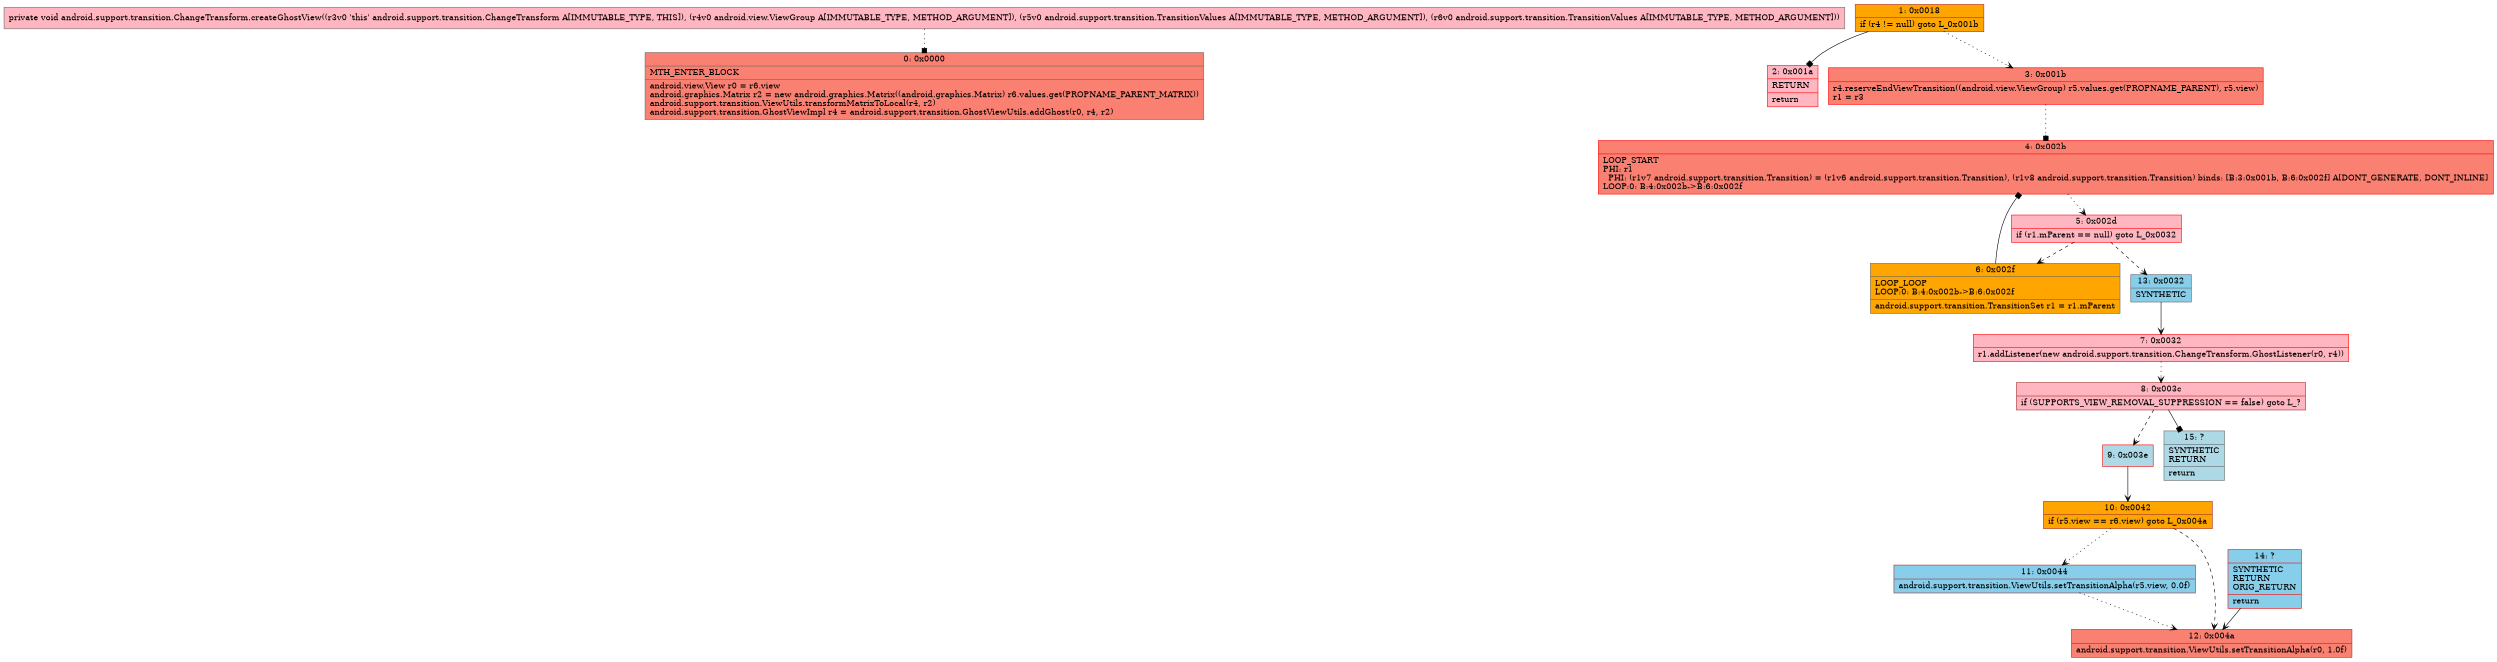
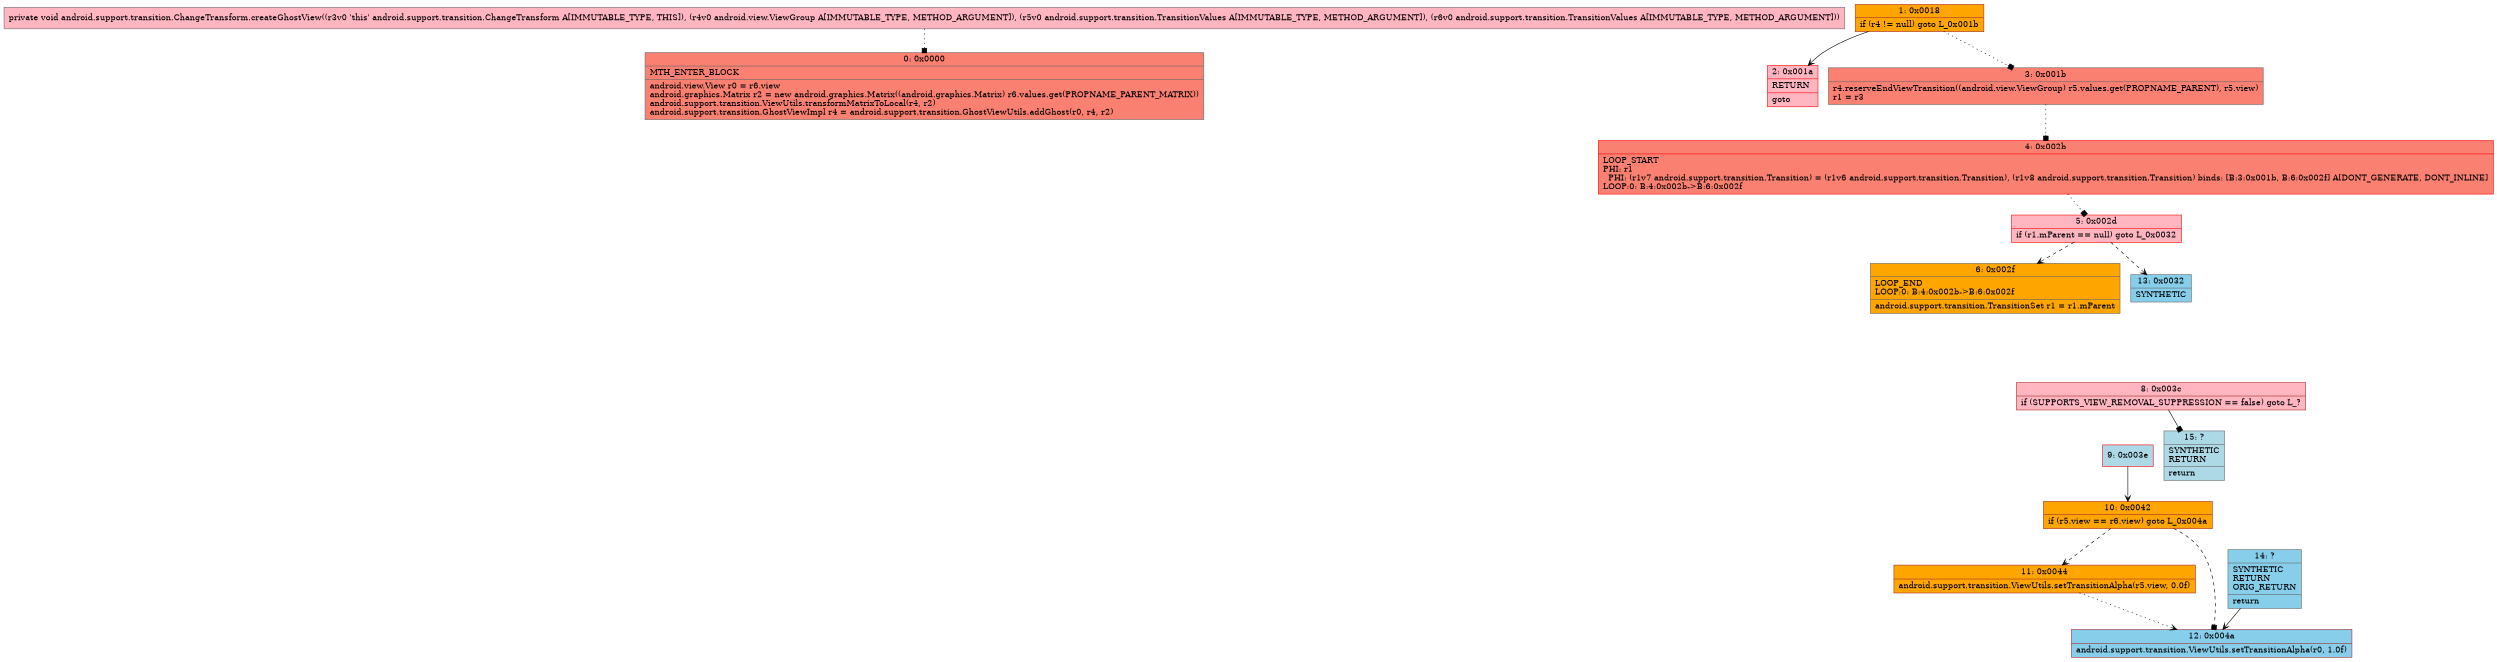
edge "1: 0x0018" -> "2: 0x001a": arrowhead box -> vee
edge "1: 0x0018" -> "3: 0x001b": arrowhead vee -> box
node "3: 0x001b": color red -> gray40
node "2: 0x001a": text "return" -> "goto"
edge "4: 0x002b" -> "5: 0x002d": arrowhead vee -> box
edge "6: 0x002f" -> "4: 0x002b": removed
node "6: 0x002f": text "LOOP_LOOP" -> "LOOP_END"
node "7: 0x0032": removed
edge "8: 0x003c" -> "9: 0x003e": removed
edge "10: 0x0042" -> "11: 0x0044": style dotted -> dashed
edge "10: 0x0042" -> "12: 0x004a": arrowhead vee -> box
node "11: 0x0044": fillcolor skyblue -> orange
node "14: ?": color red -> gray40
node "12: 0x004a": fillcolor salmon -> skyblue
